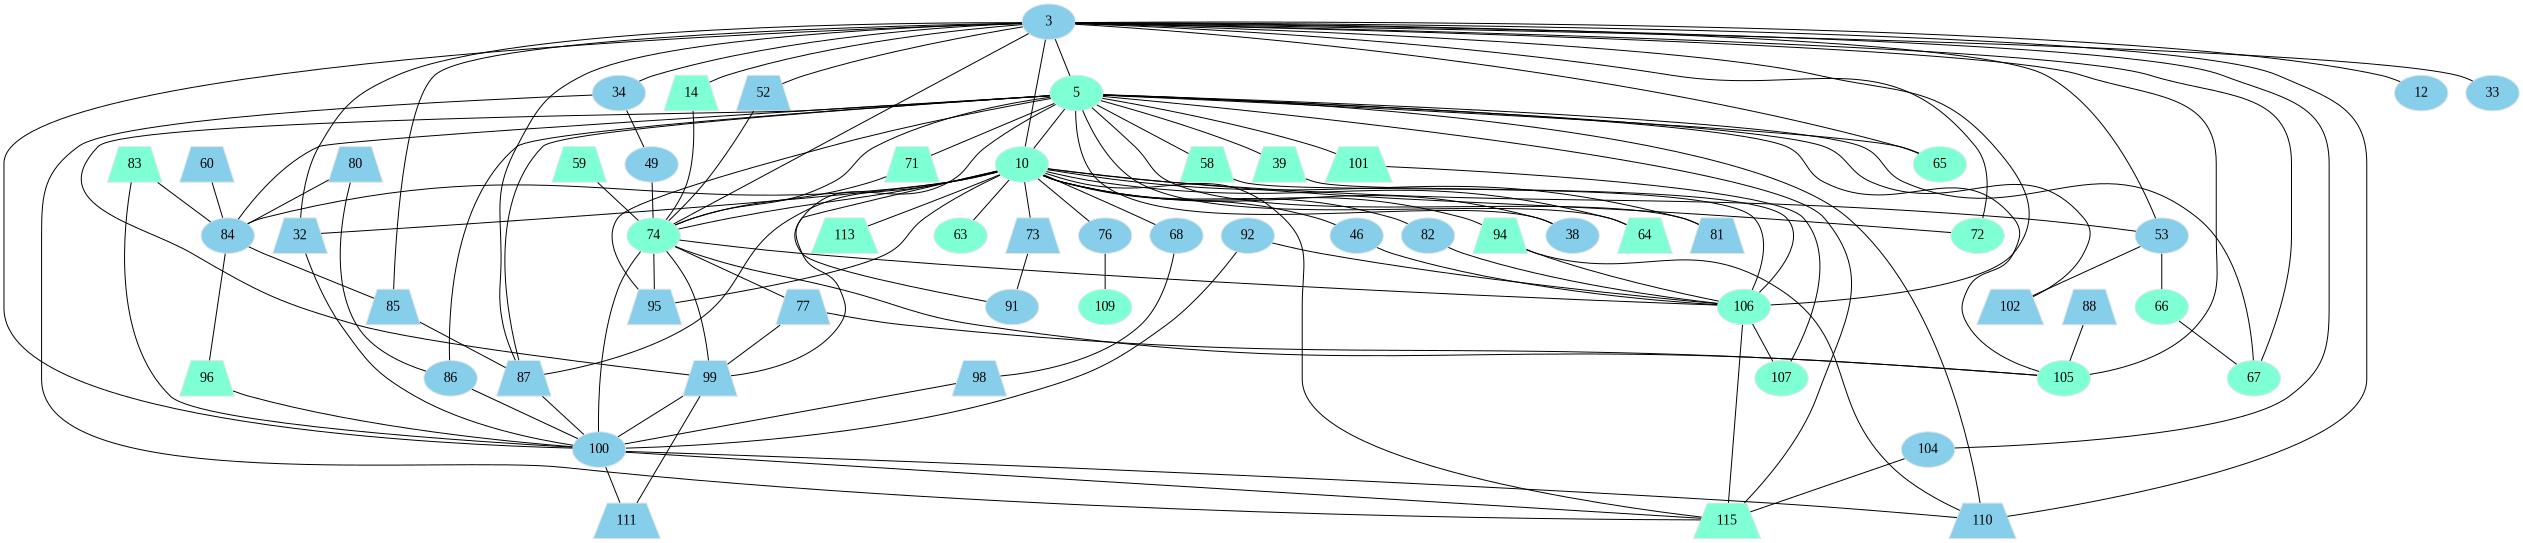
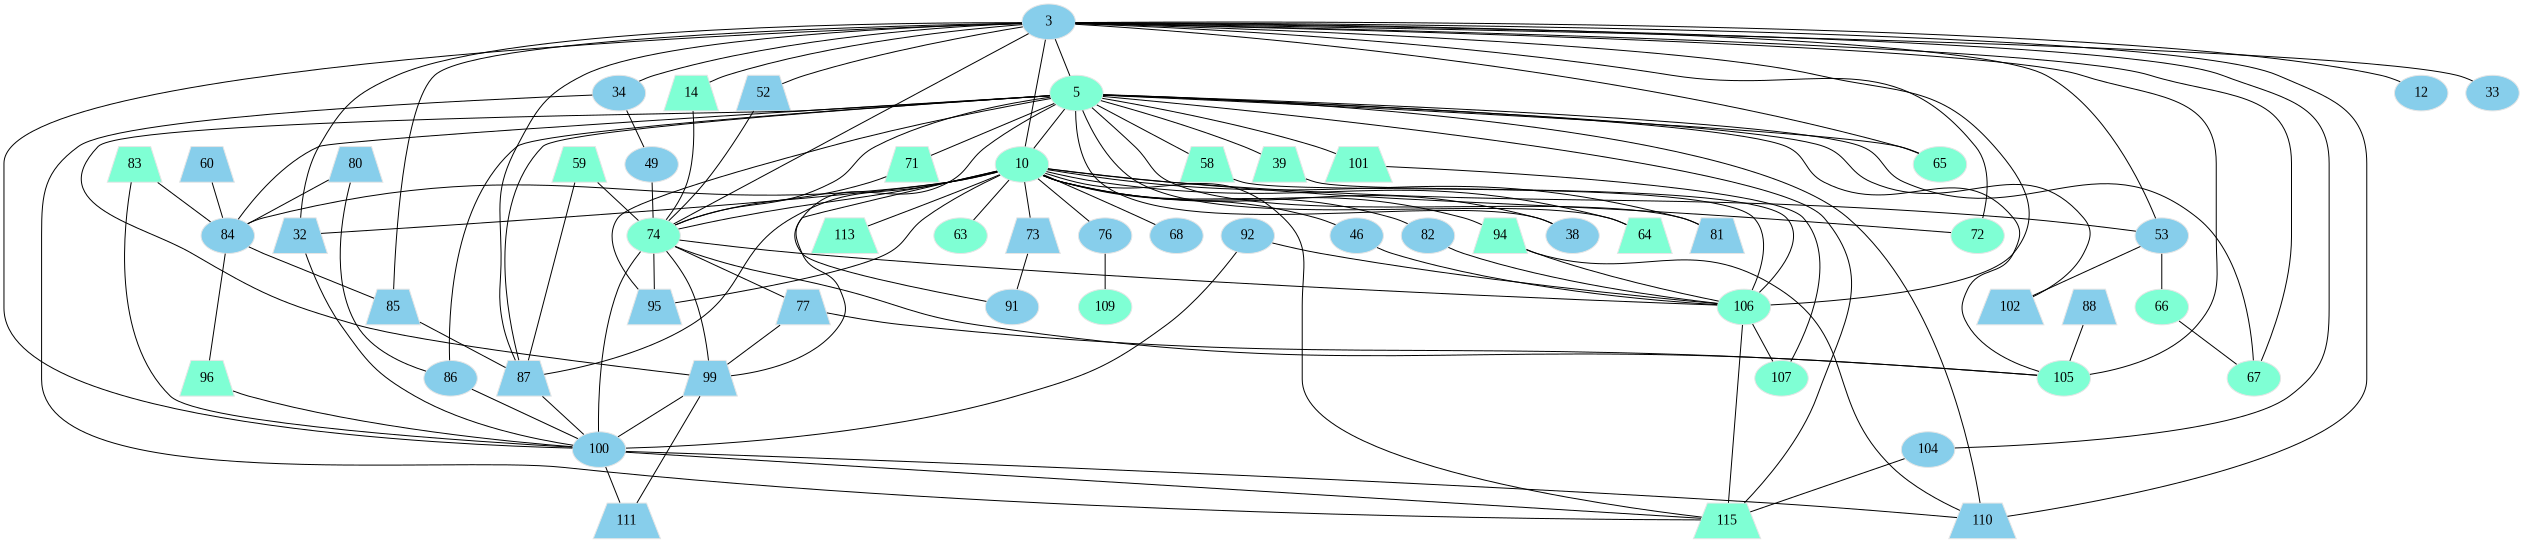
edge "59" -- "87": added
node "98": removed
